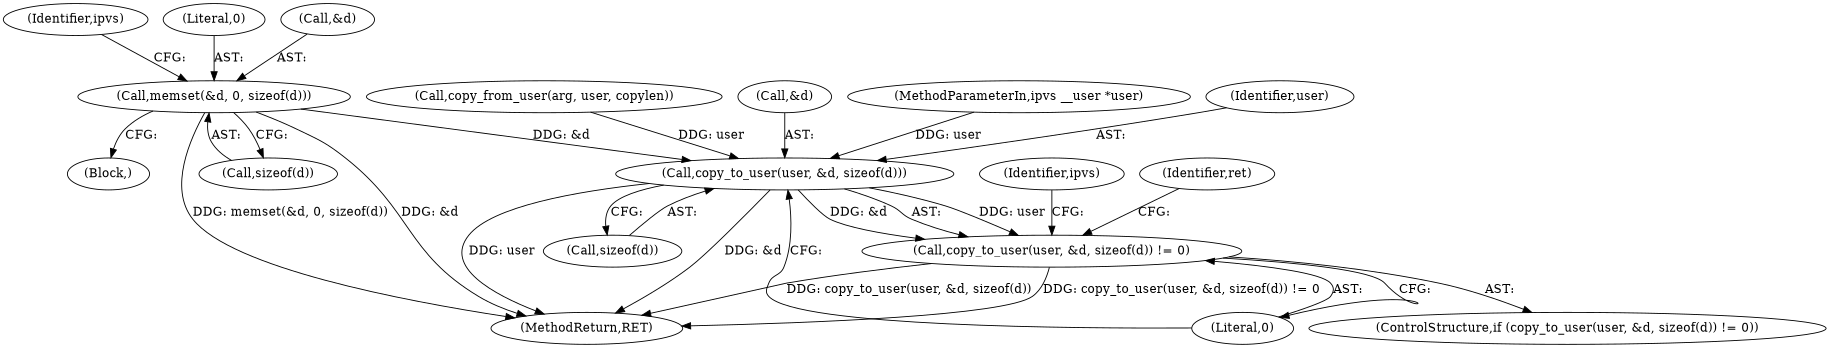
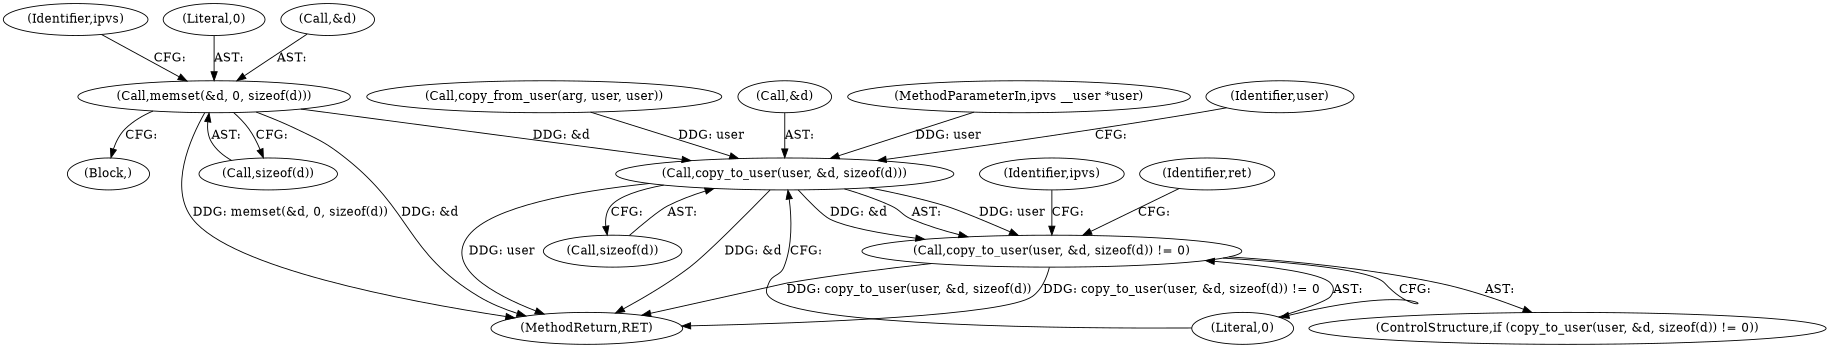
node "(Call,copy_from_user(arg, user, copylen))": label "(Call,copy_from_user(arg, user, copylen))" -> "(Call,copy_from_user(arg, user, user))"
edge "(Identifier,user)" -> "(Call,copy_to_user(user, &d, sizeof(d)))": label "AST: " -> "CFG: "
